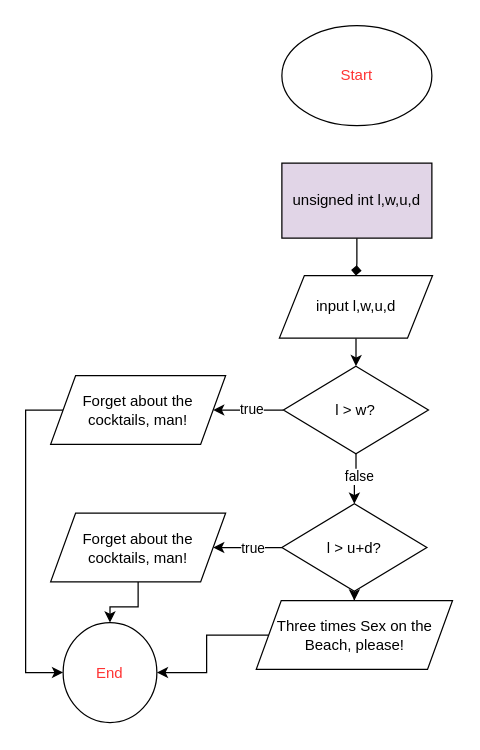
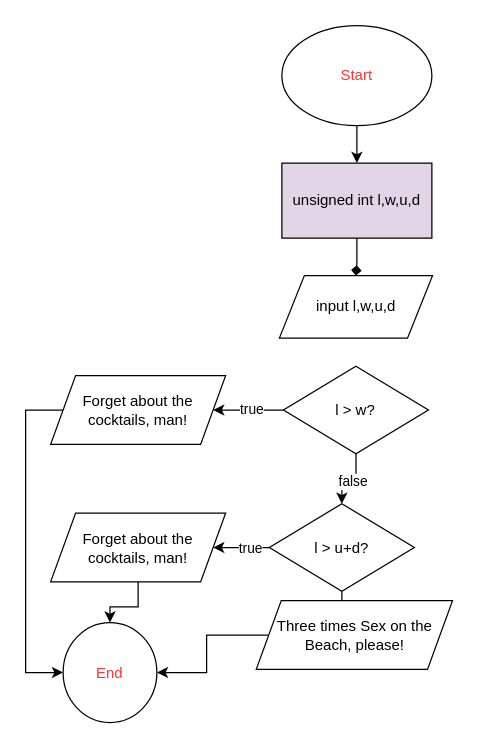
edge "Start" -> "unsigned int l,w,u,d": added
edge "input l,w,u,d" -> "l > w?": removed
node "l > u+d?": moved (354, 548) -> (342, 548)
